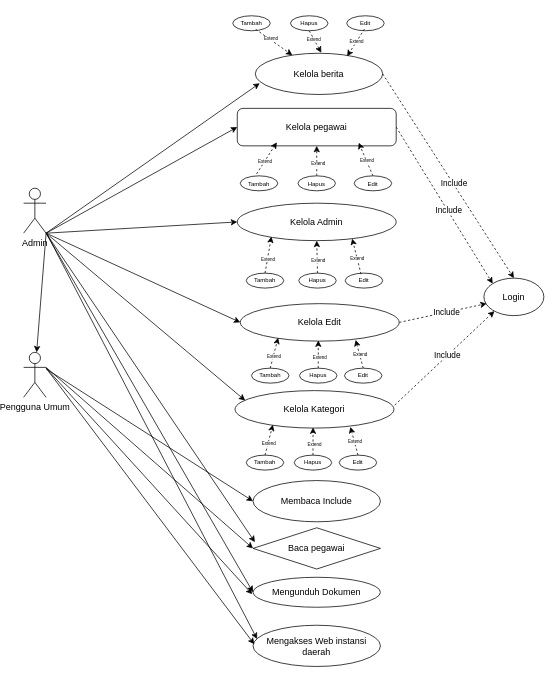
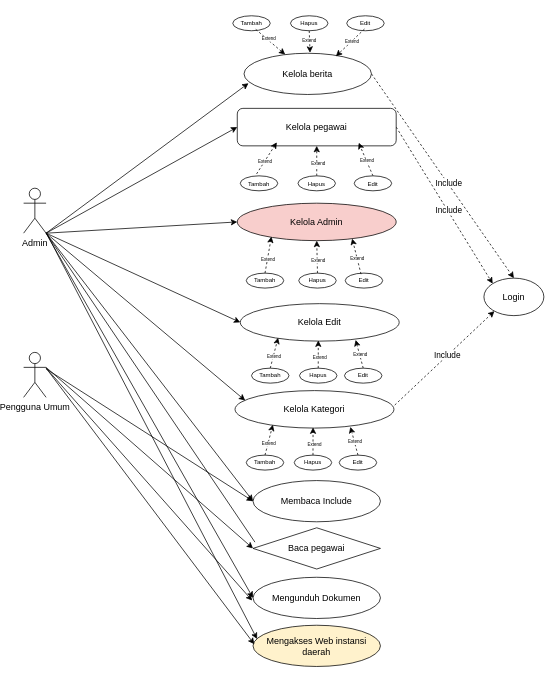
node "Kelola berita": moved (319, 74) -> (308, 74)
node "Kelola Admin": fillcolor #ffffff -> #f8cecc
edge "Admin" -> "Pengguna Umum": now "Admin" -> "Membaca Include"
edge "Kelola Edit" -> "Login": removed, label "Include"
edge "Admin" -> "Baca pegawai": arrowhead classic -> none
node "Mengunduh Dokumen": size 128x30 -> 128x41
node "Mengakses Web instansi daerah": fillcolor #ffffff -> #fff2cc
